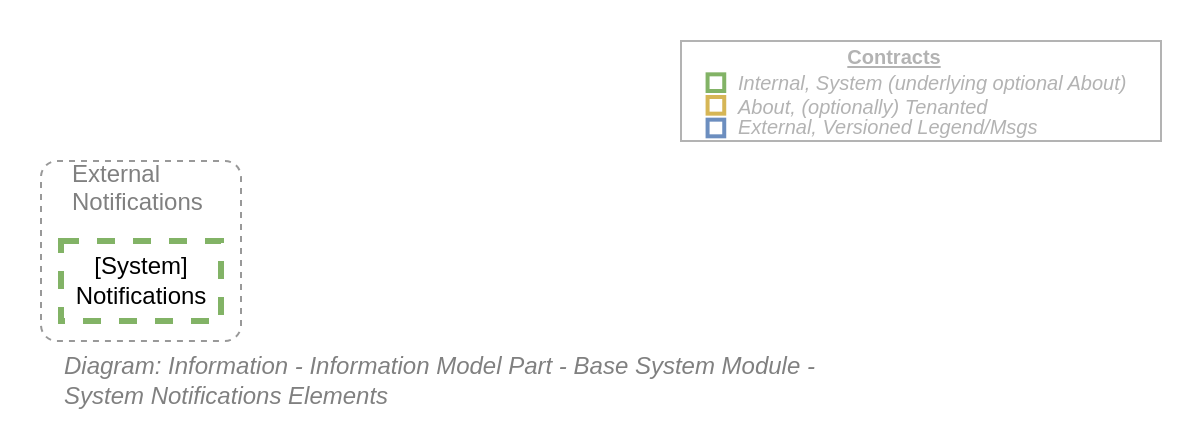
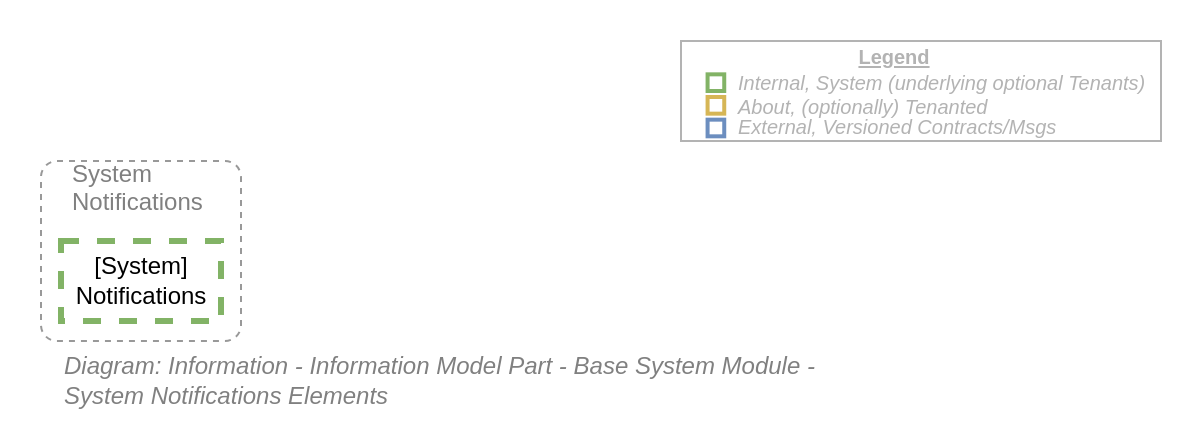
node "Contracts": label "Contracts" -> "Legend"
node "Internal, System (underlying optional About)": label "Internal, System (underlying optional About)" -> "Internal, System (underlying optional Tenants)"
node "External, Versioned Legend/Msgs": label "External, Versioned Legend/Msgs" -> "External, Versioned Contracts/Msgs"
node "External Notifications": label "External Notifications" -> "System Notifications"
